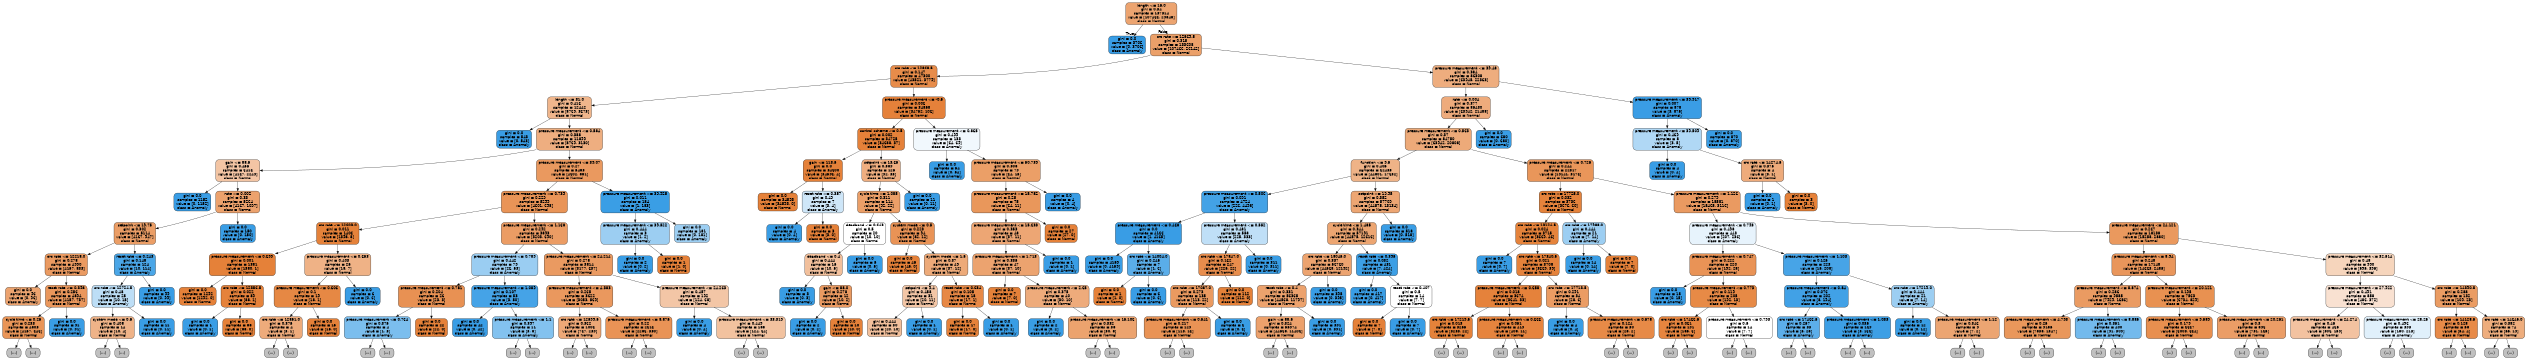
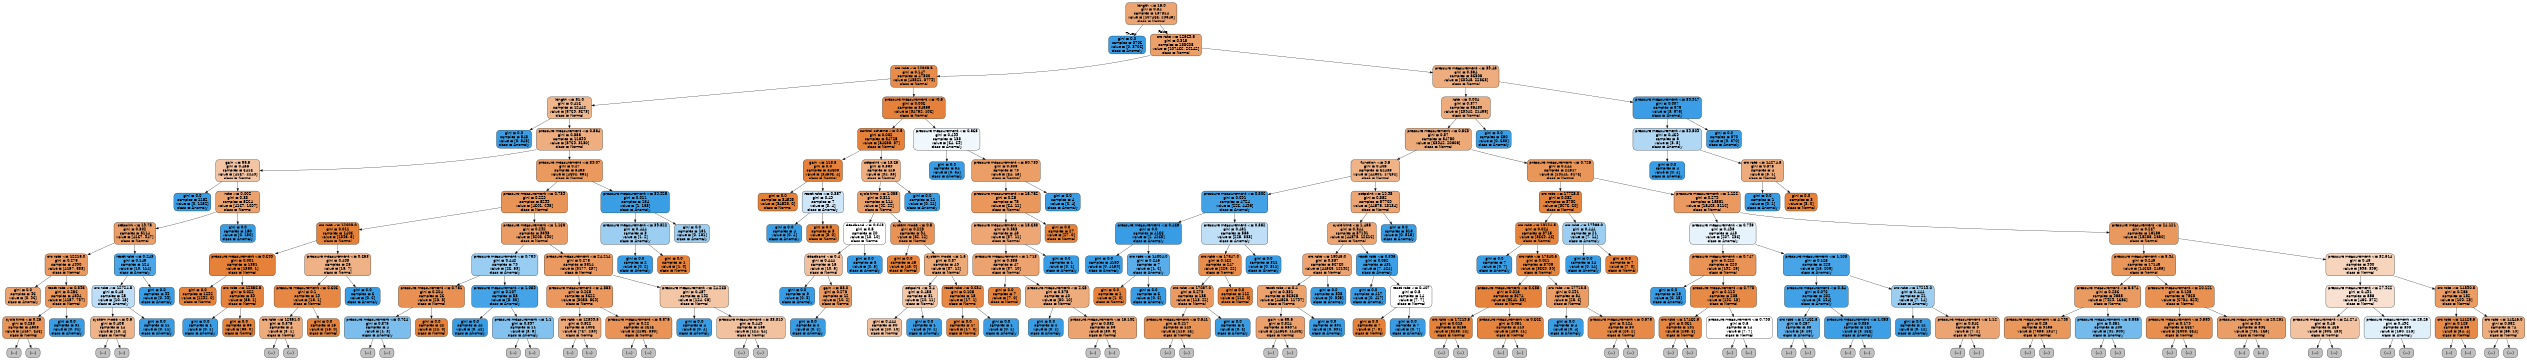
node "gini = 0.0 samples = 10 value = [10, 0] class = Normal": removed
